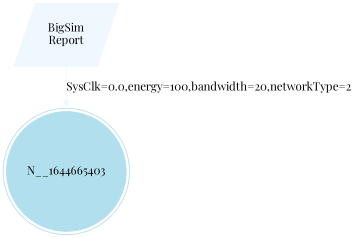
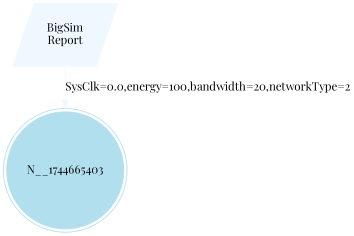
node "N__1644665403": label "N__1644665403" -> "N__1744665403"
